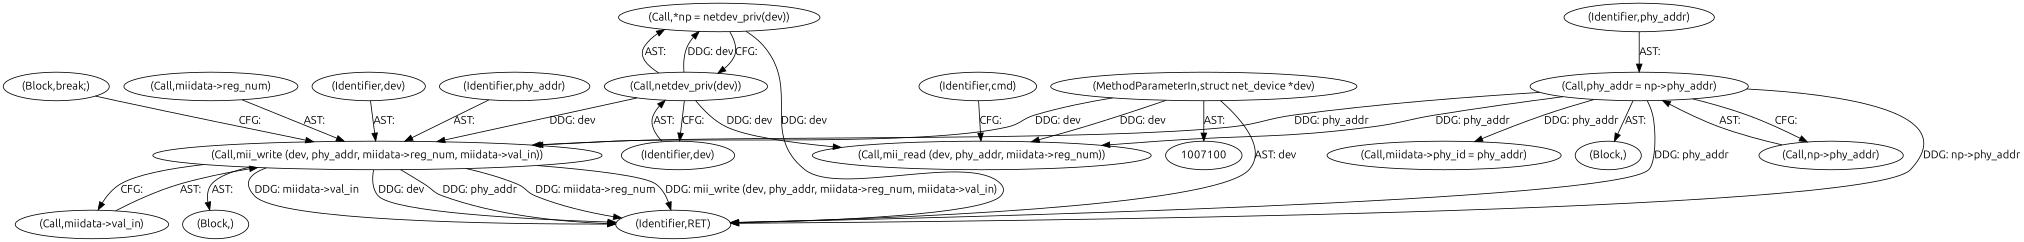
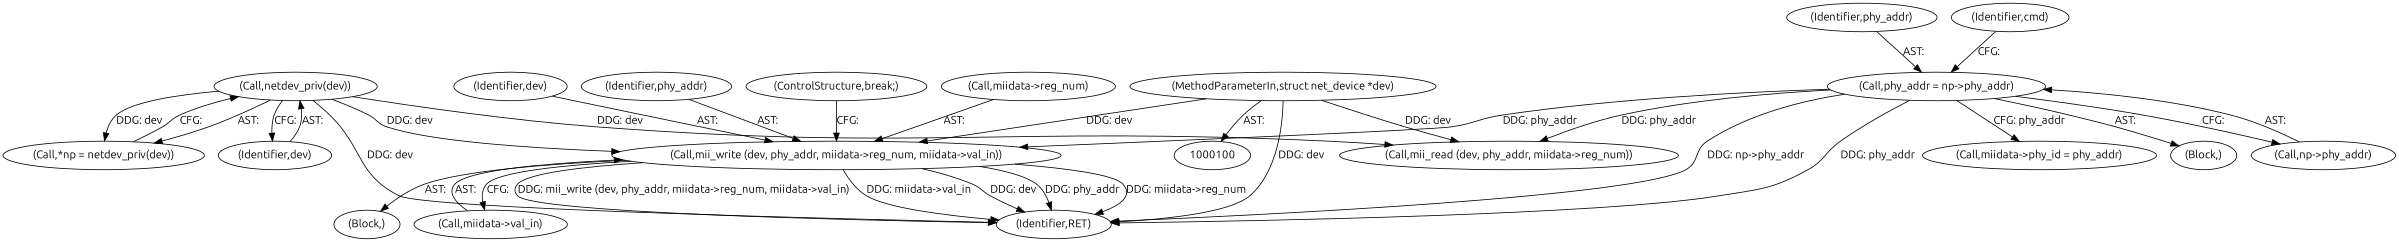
node "(Block,break;)": label "(Block,break;)" -> "(ControlStructure,break;)"
edge "(Identifier,cmd)" -> "(Call,mii_read (dev, phy_addr, miidata->reg_num))": now "(Identifier,cmd)" -> "(Call,phy_addr = np->phy_addr)"
edge "(Call,phy_addr = np->phy_addr)" -> "(Call,miidata->phy_id = phy_addr)": label "DDG: phy_addr" -> "CFG: phy_addr"
node "1007100": label "1007100" -> "1000100"
edge "(MethodParameterIn,struct net_device *dev)" -> "(Identifier,RET)": label "AST: dev" -> "DDG: dev"
edge "(Call,*np = netdev_priv(dev))" -> "(Identifier,RET)": now "(Call,netdev_priv(dev))" -> "(Identifier,RET)"
